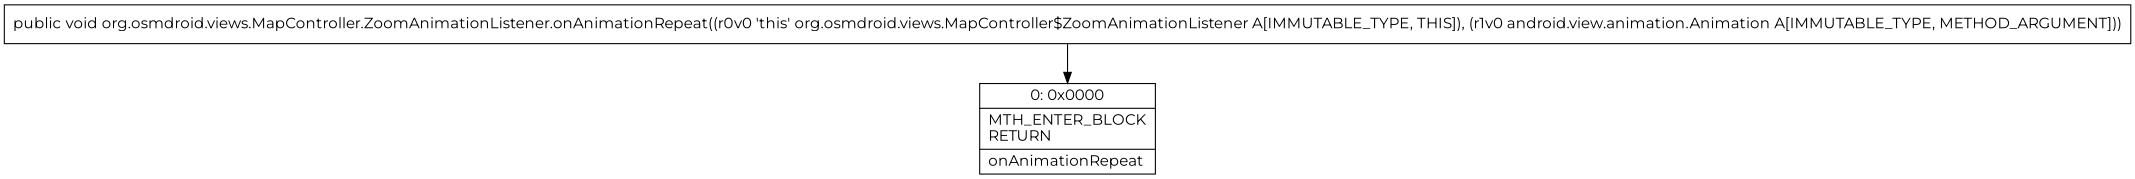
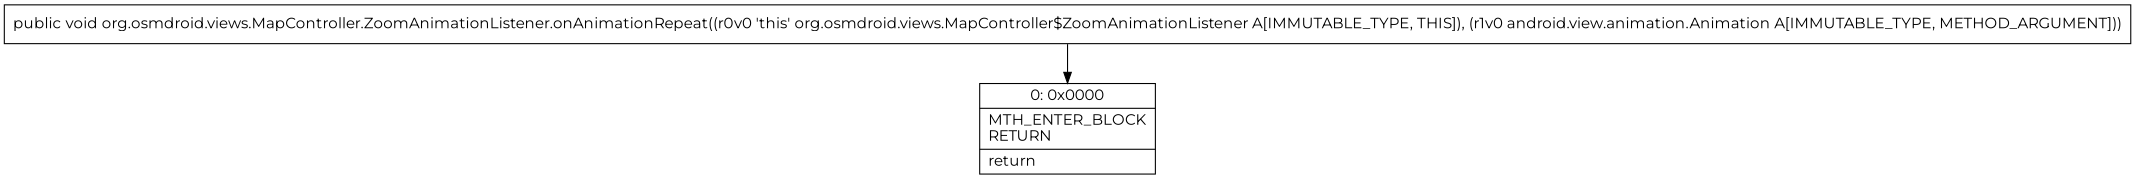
node "0: 0x0000": text "onAnimationRepeat" -> "return"
